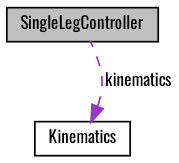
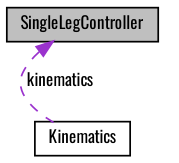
edge "SingleLegController" -> "Kinematics": reversed
